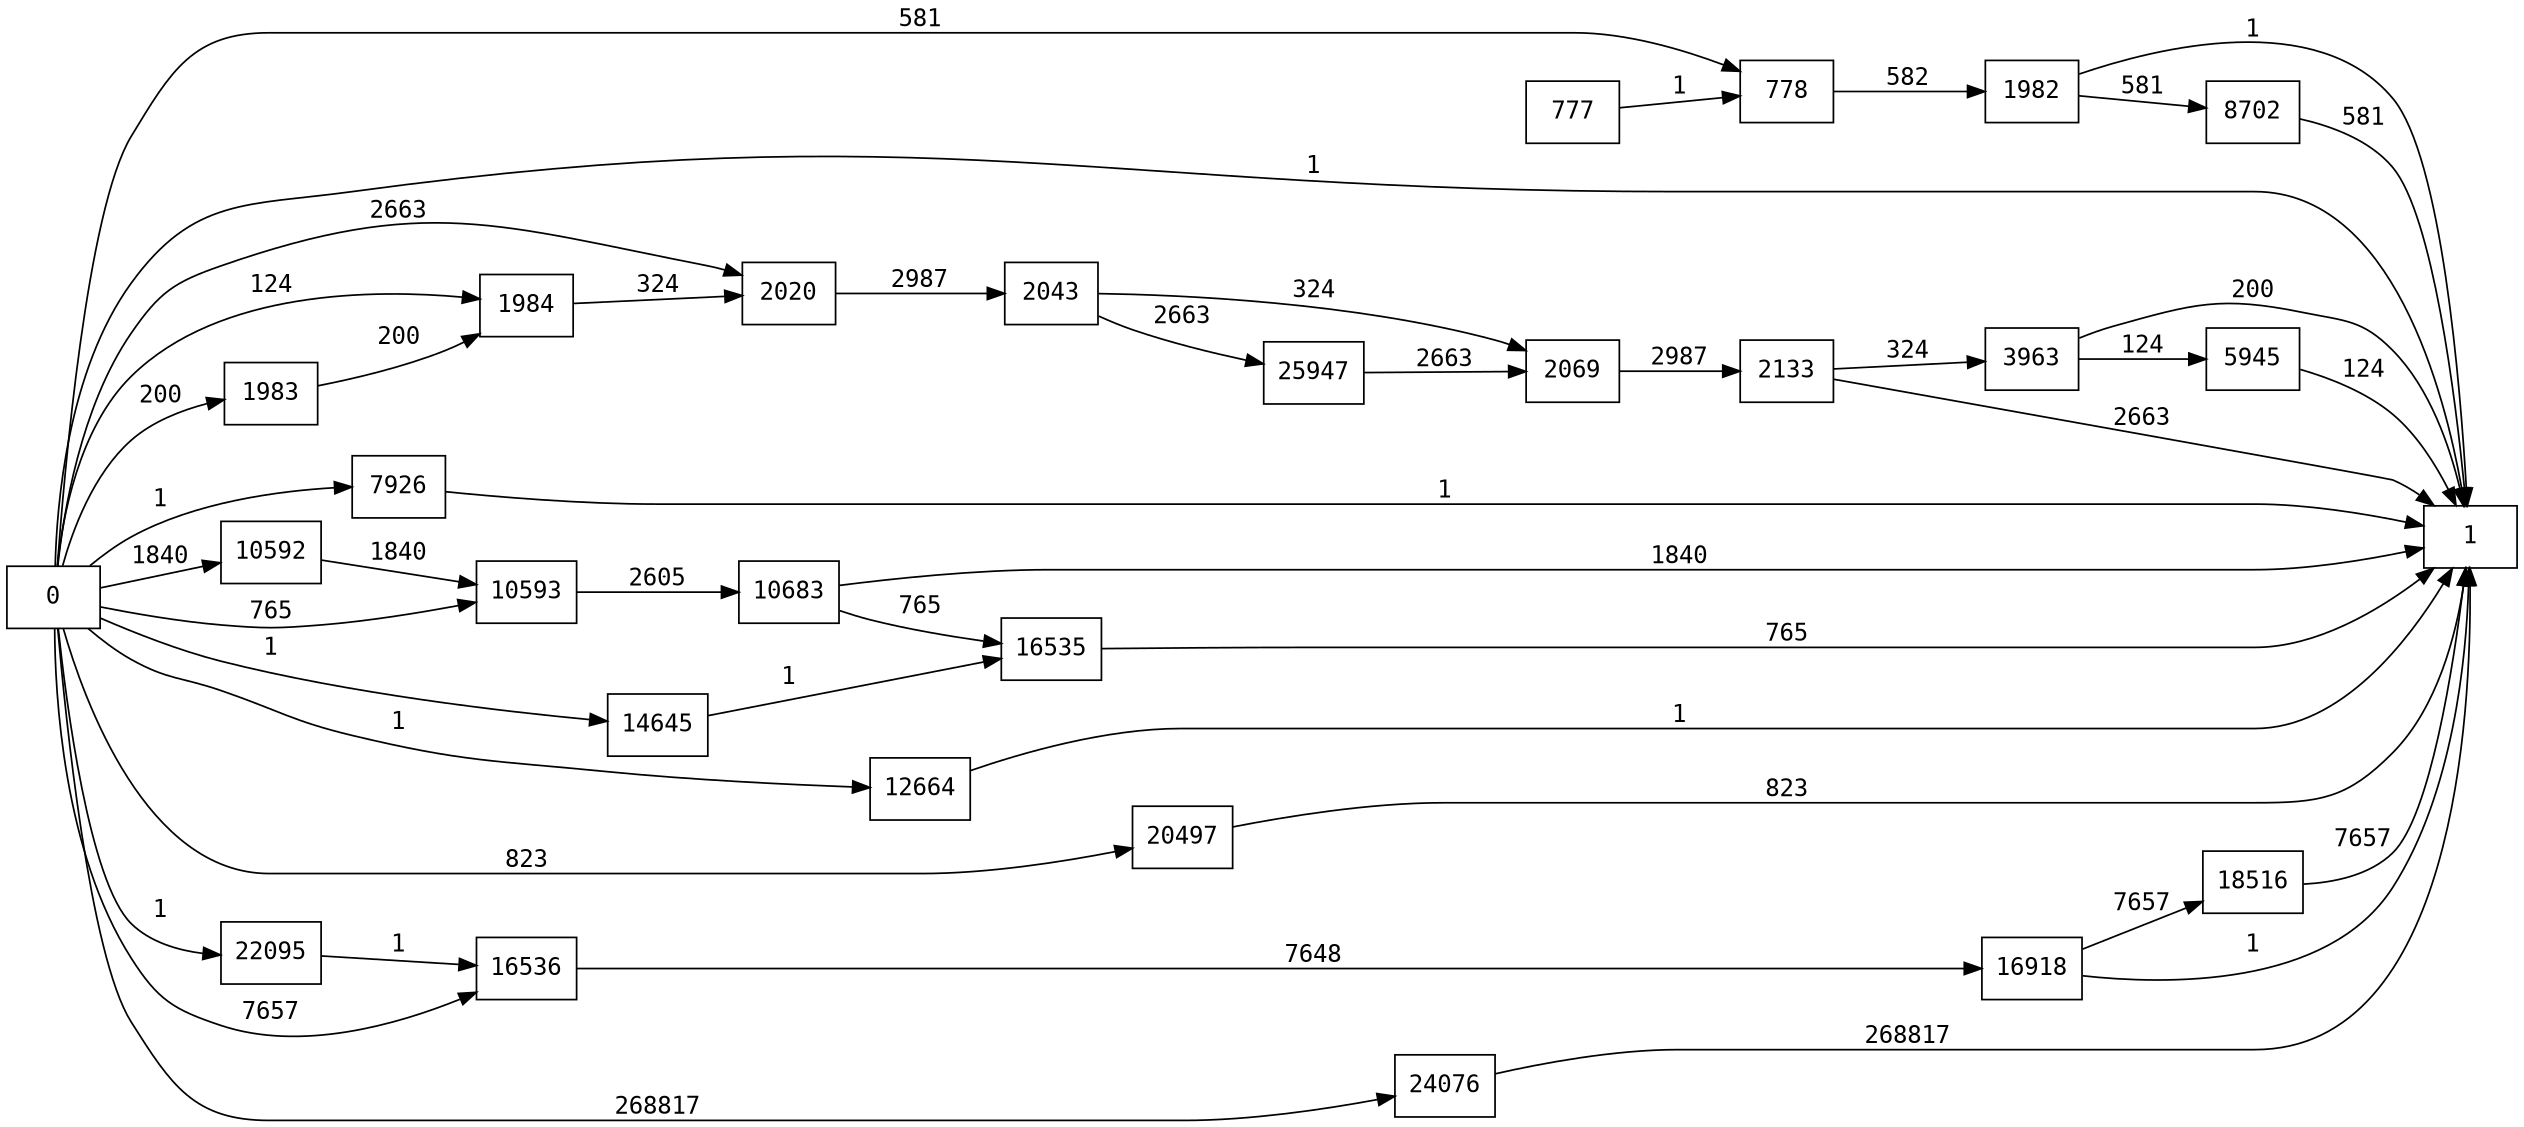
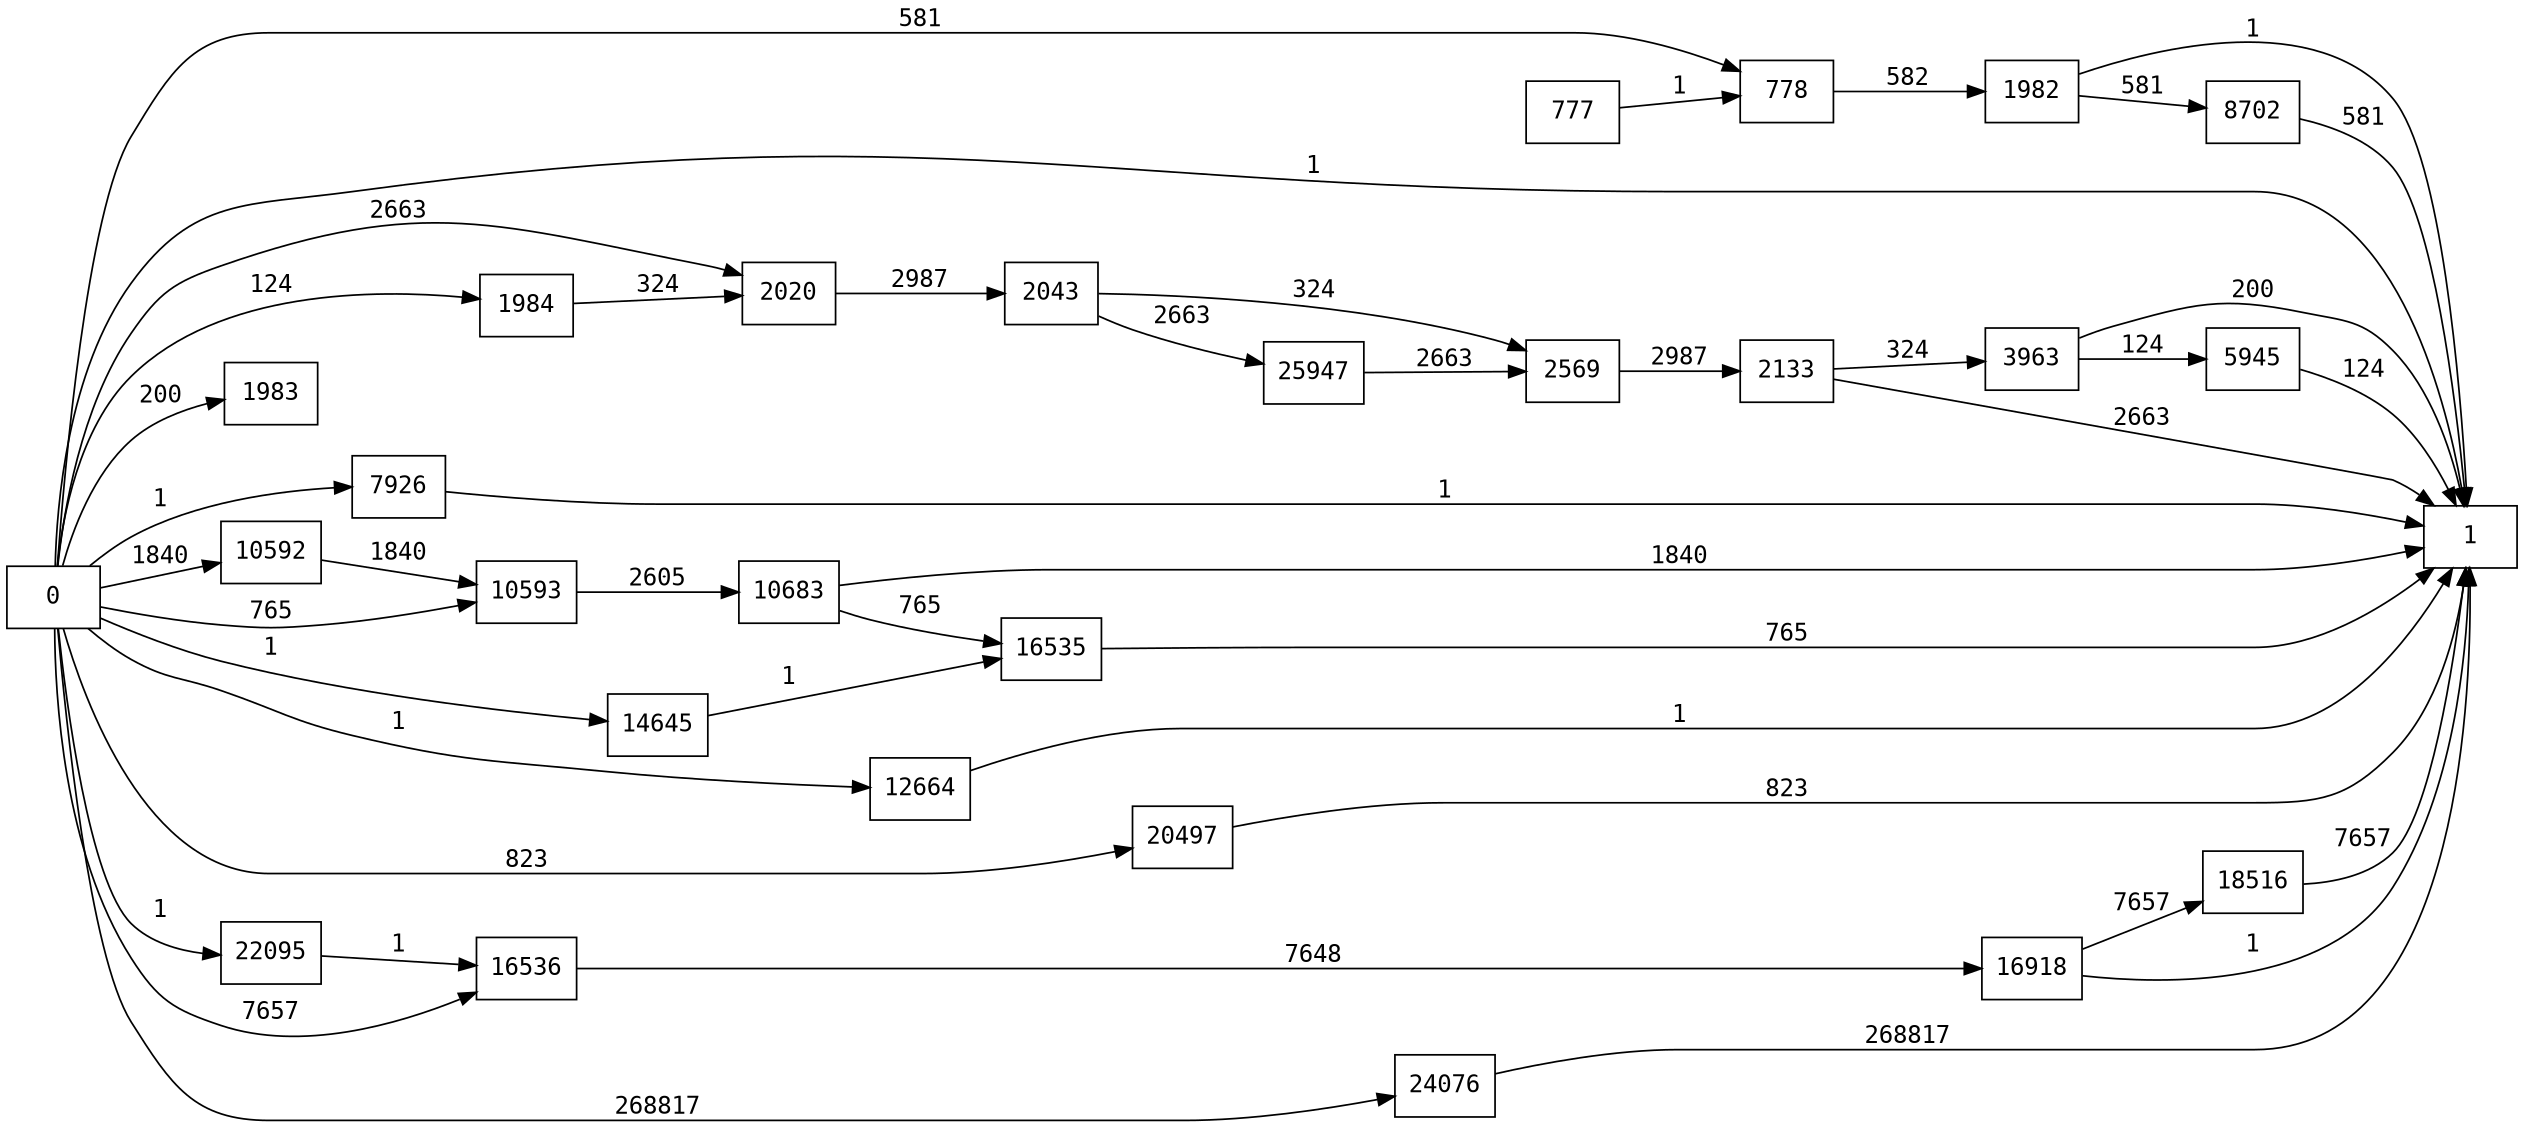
edge "1983" -> "1984": removed, label "200"
node "2069": label "2069" -> "2569"
